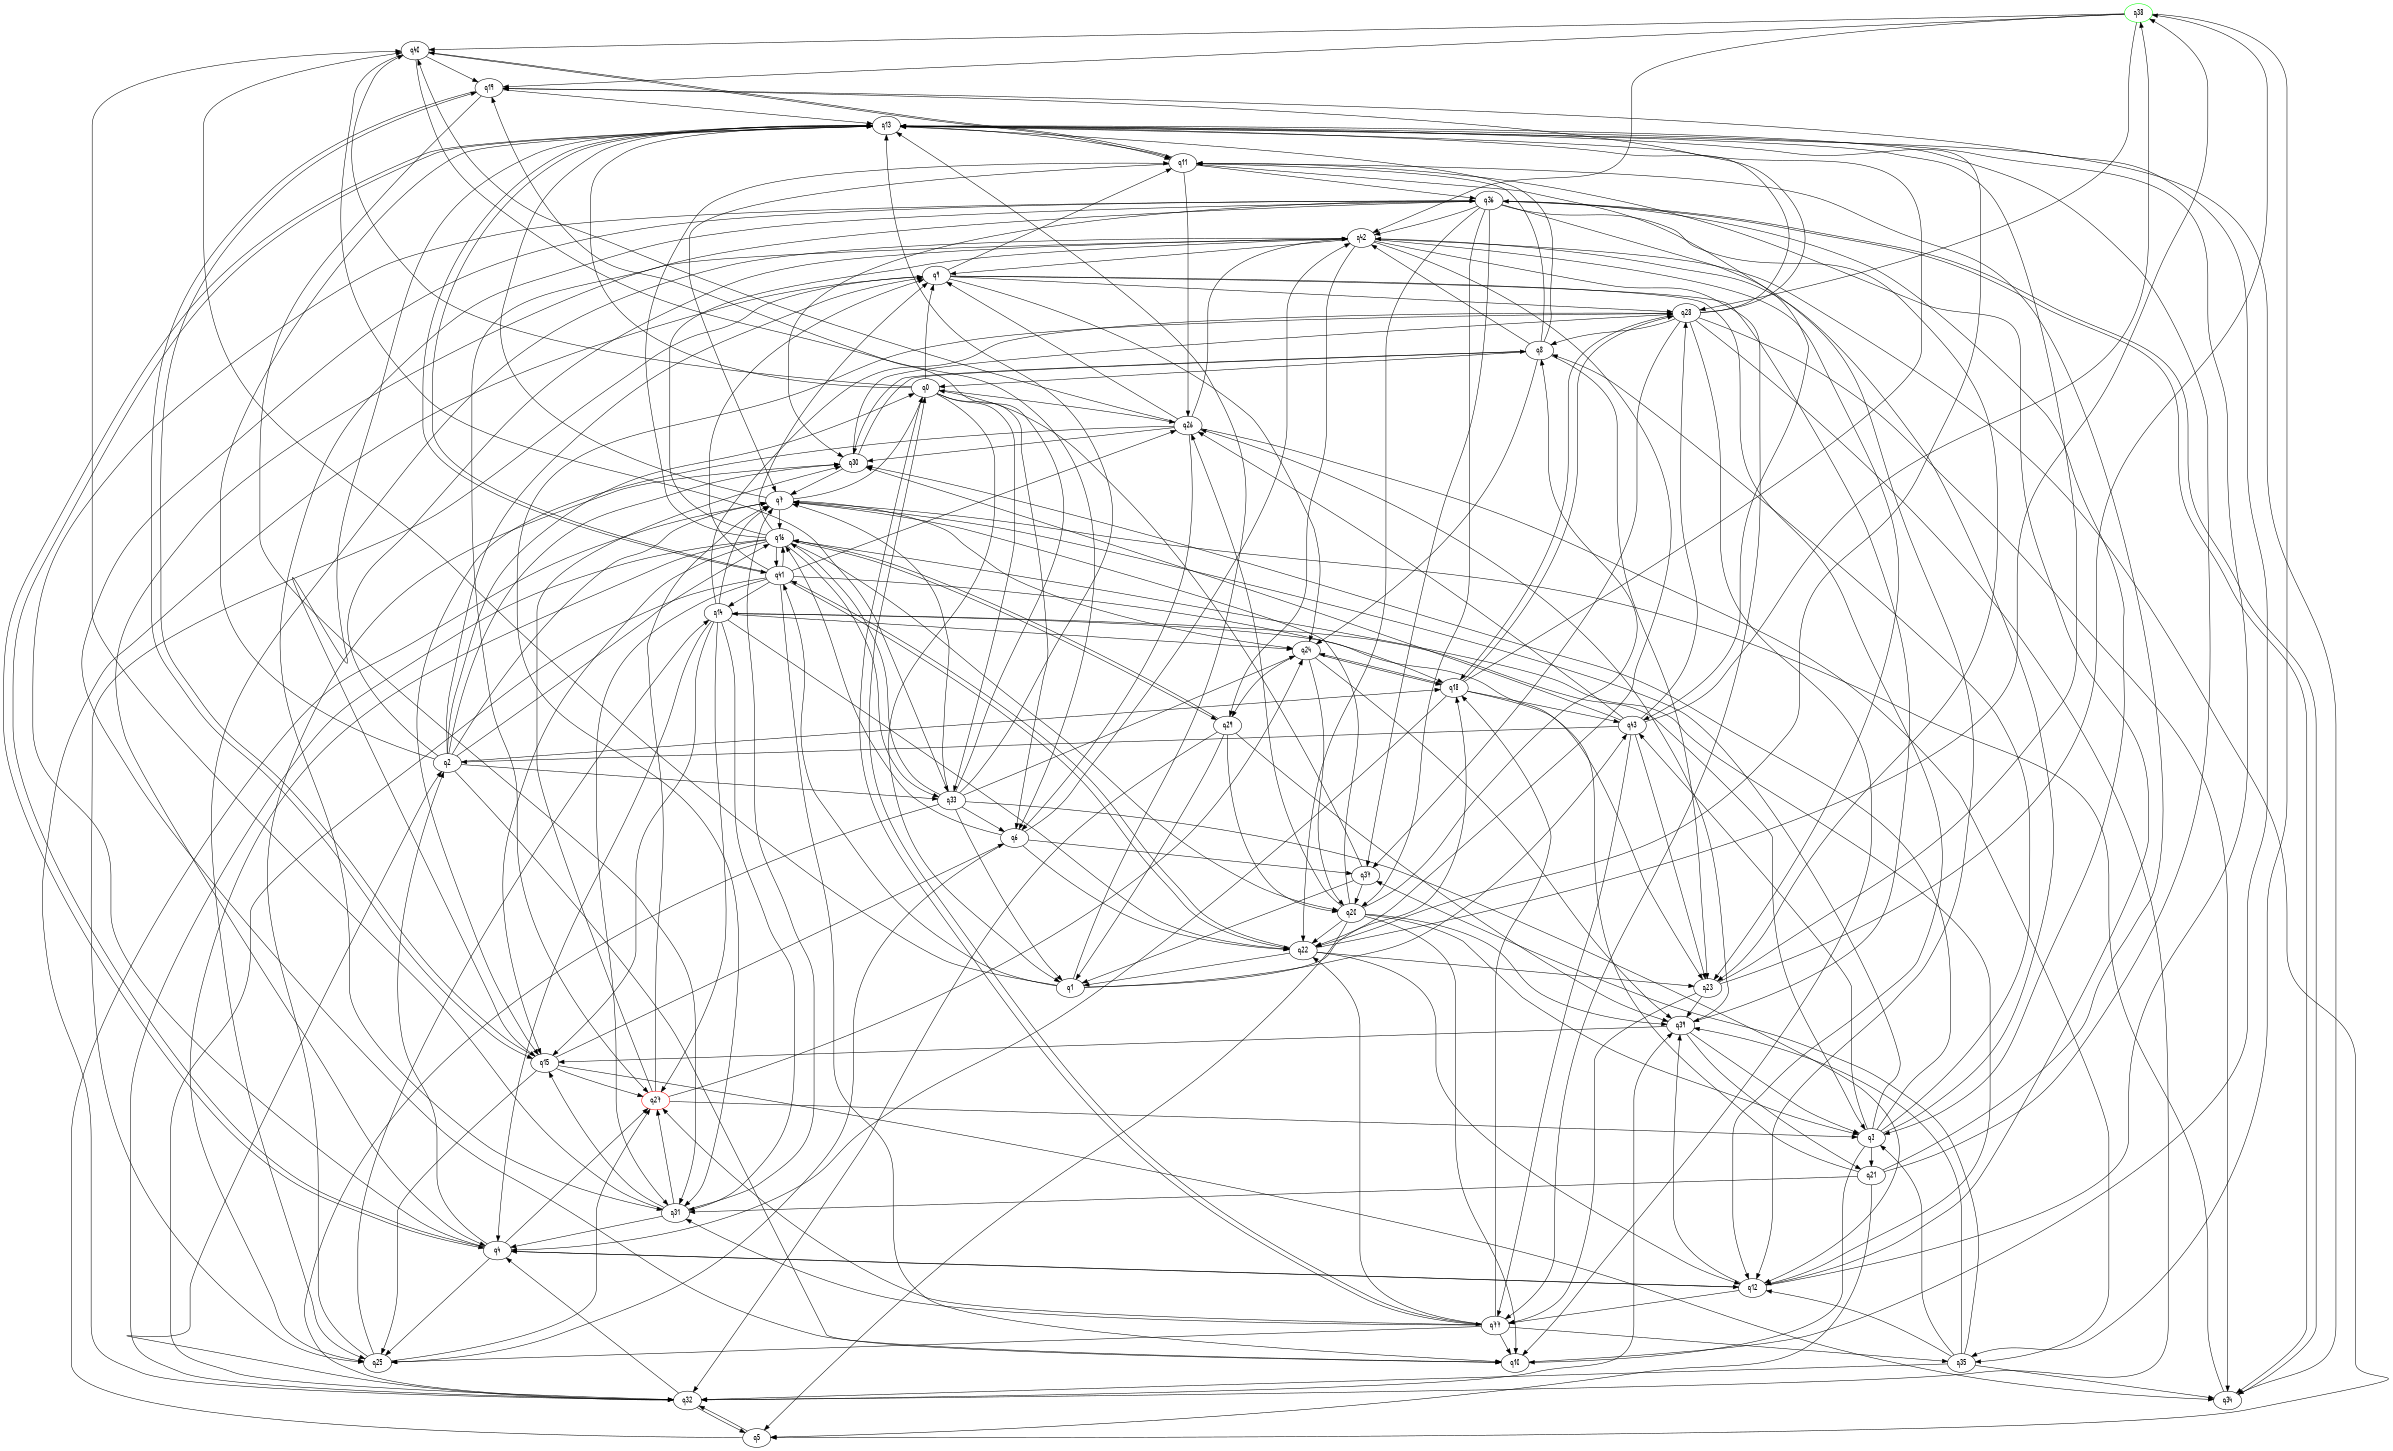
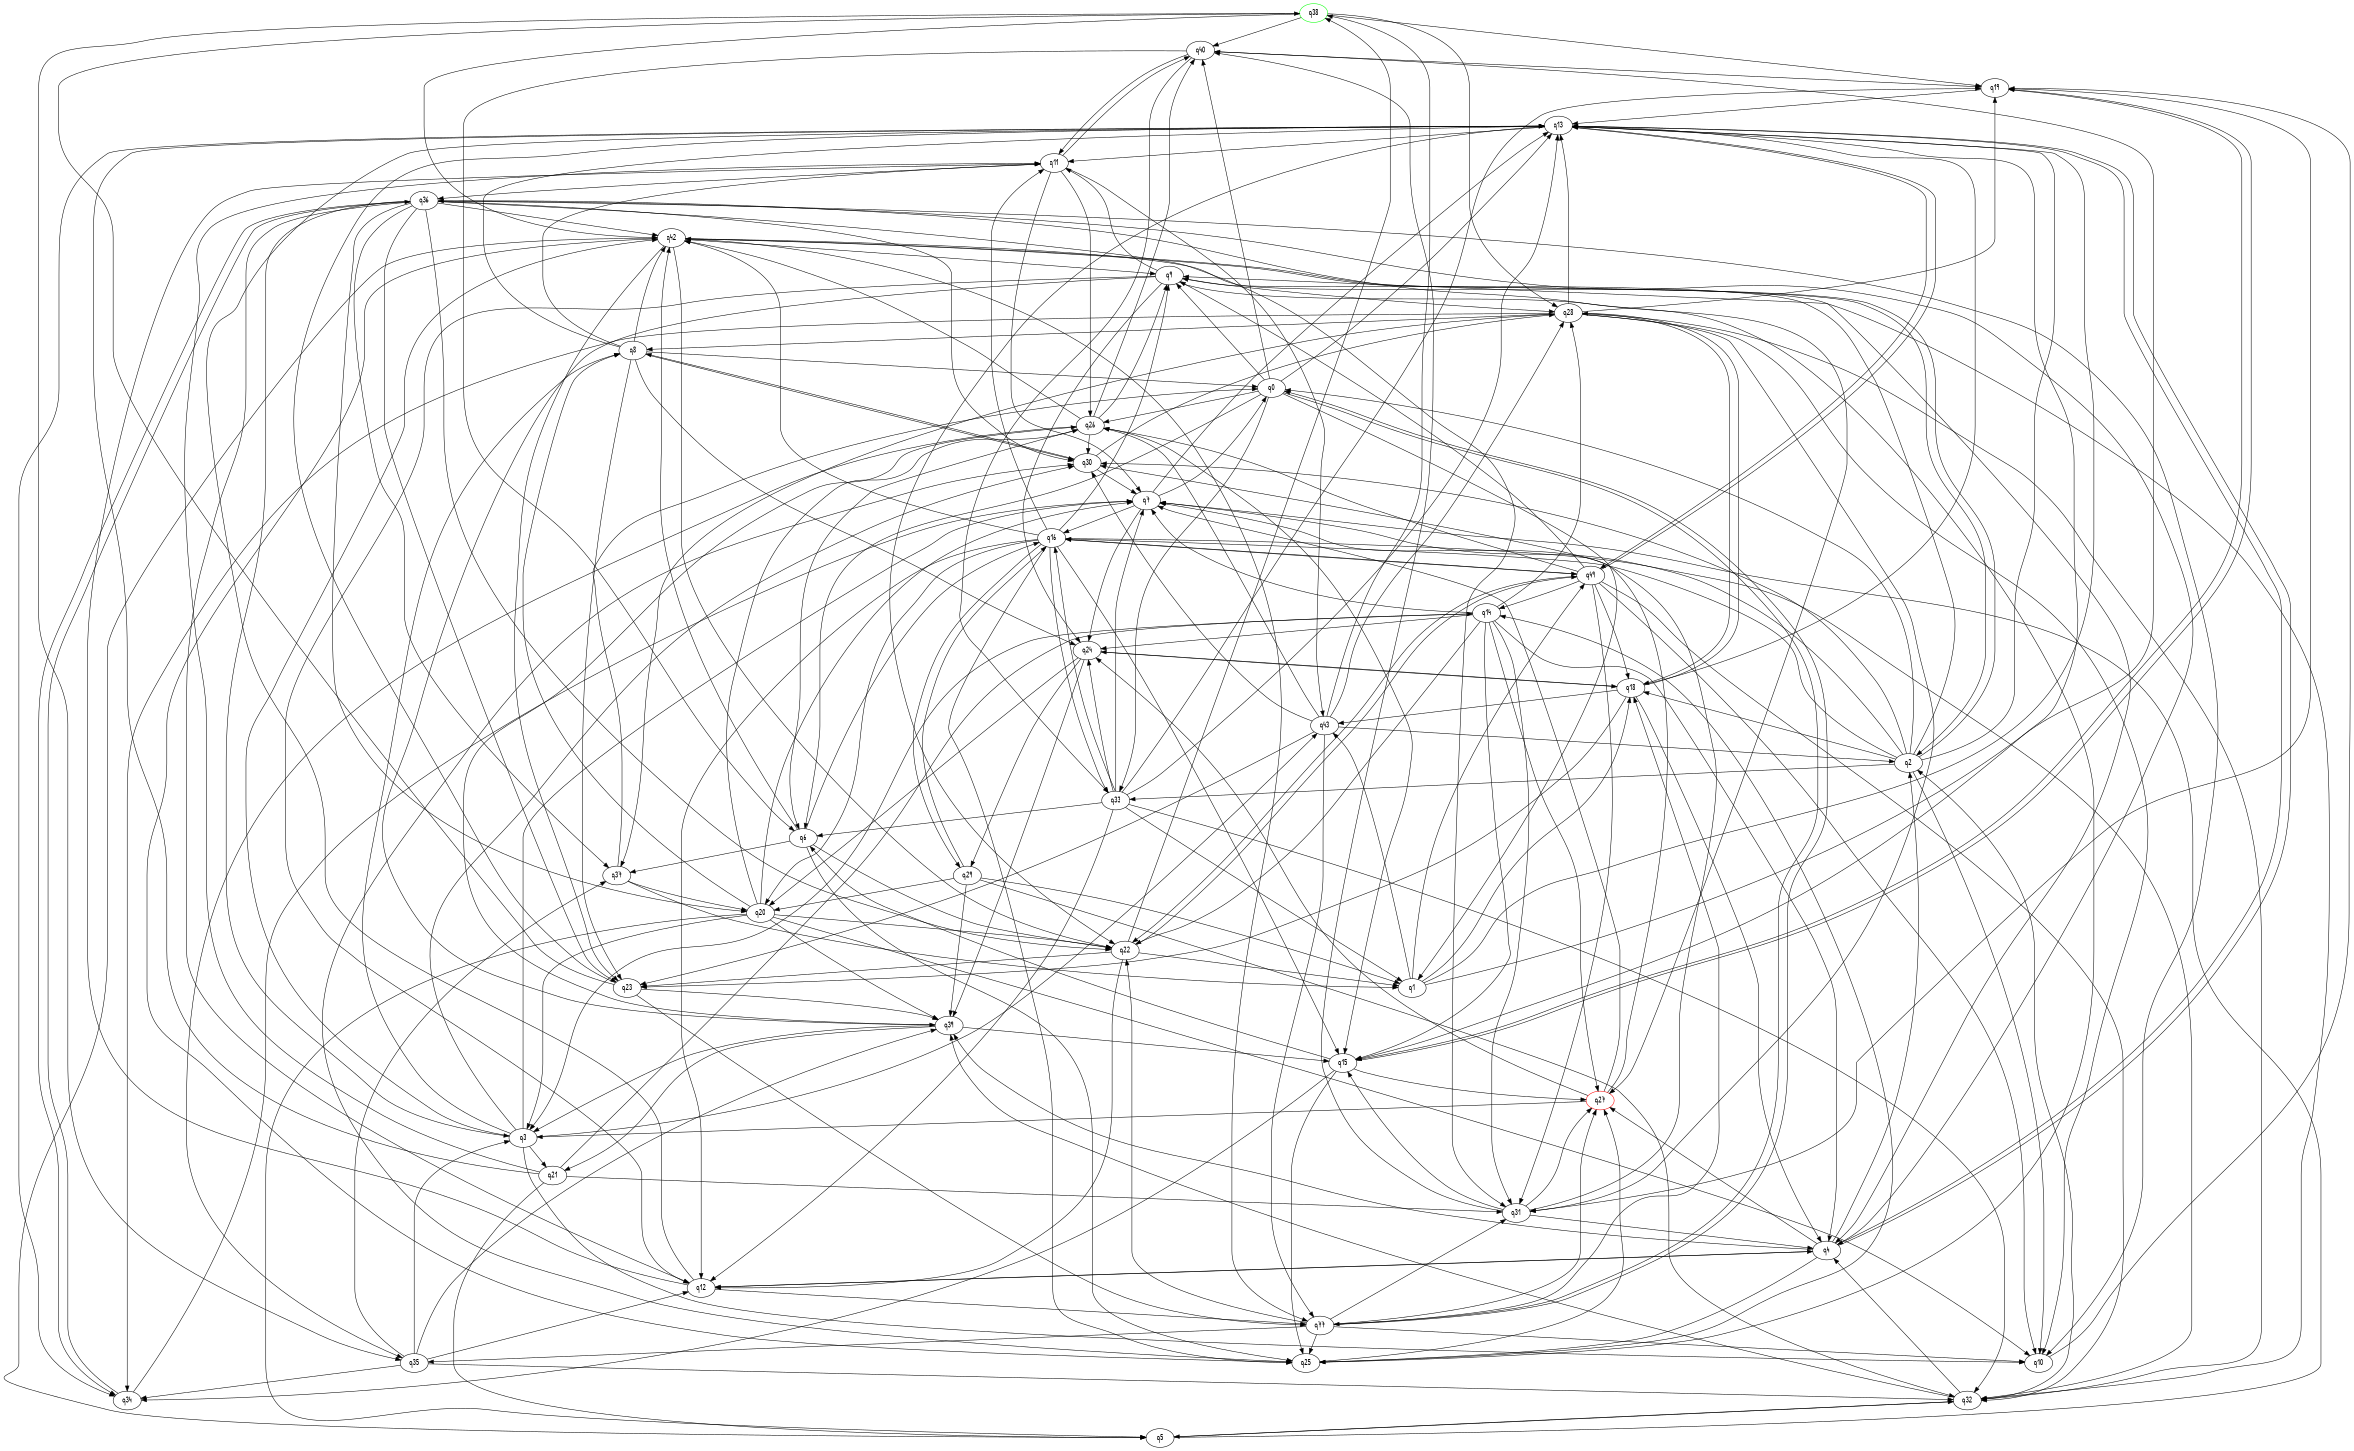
edge "q42" -> "q29": now "q42" -> "q2"
node "q41": label "q41" -> "q49"
edge "q12" -> "q39": now "q4" -> "q39"
